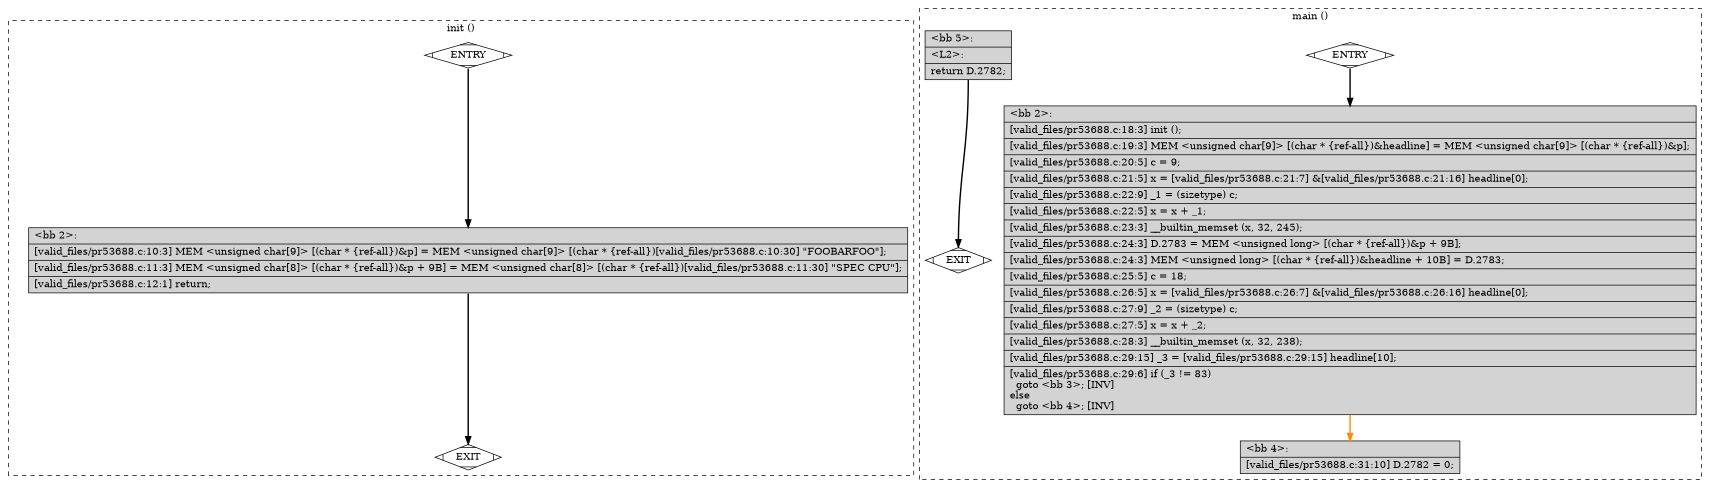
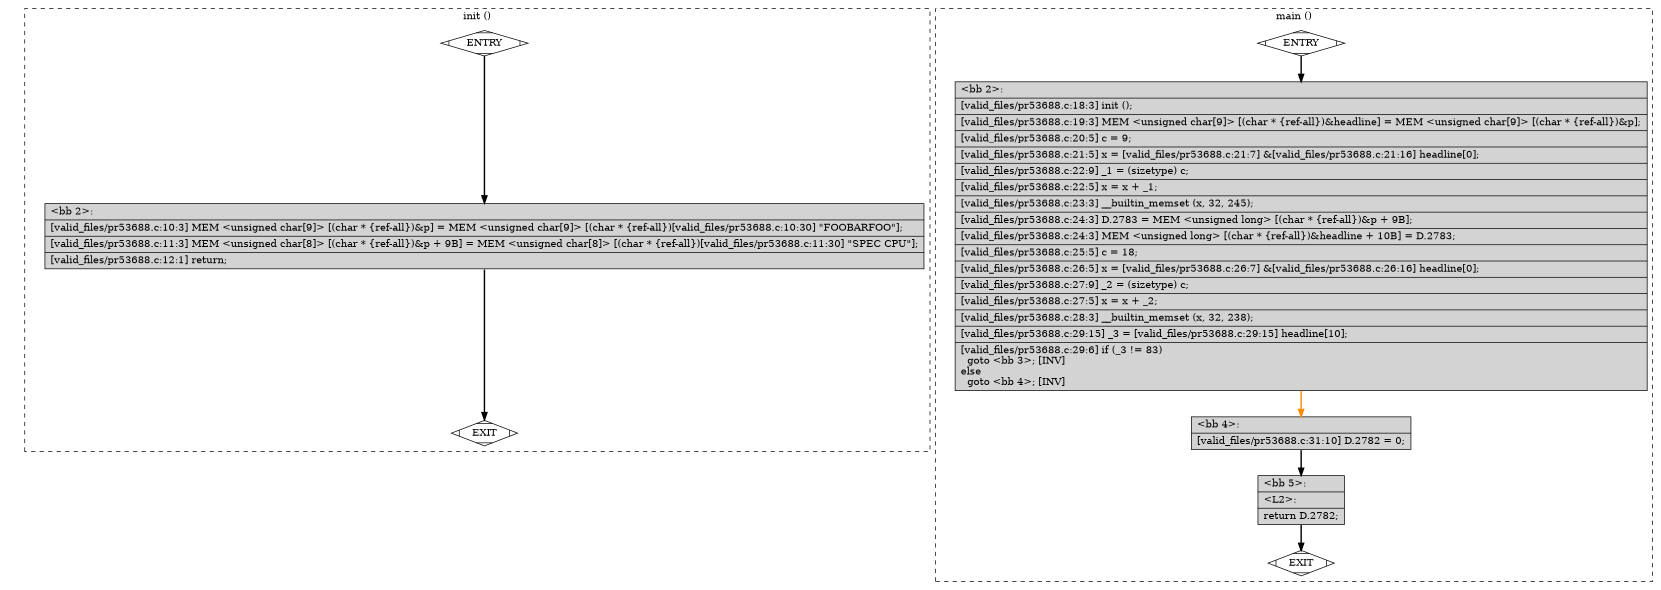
edge "<bb 4>:" -> "<bb 5>:": added
